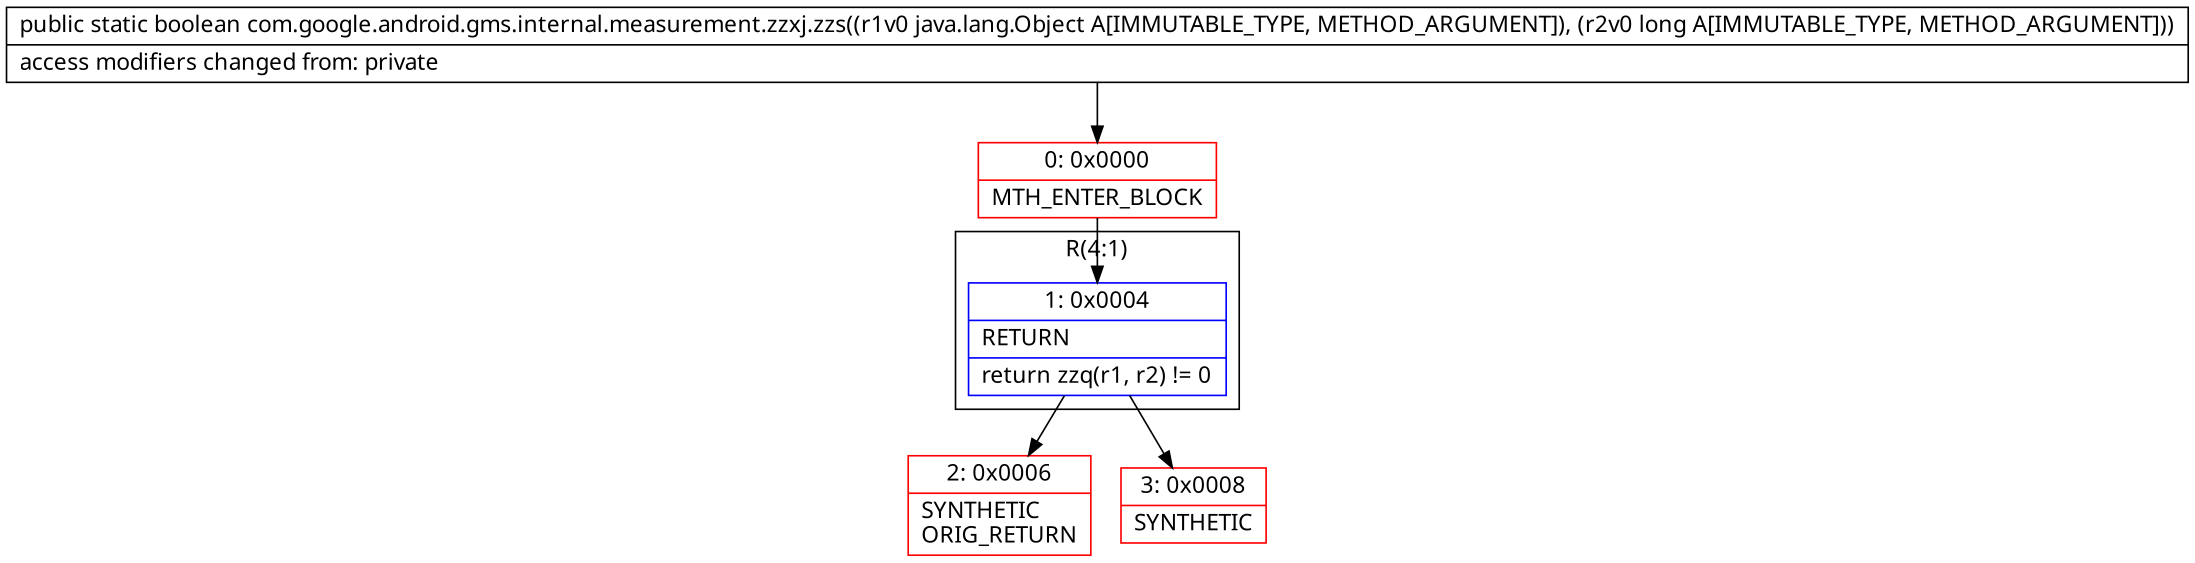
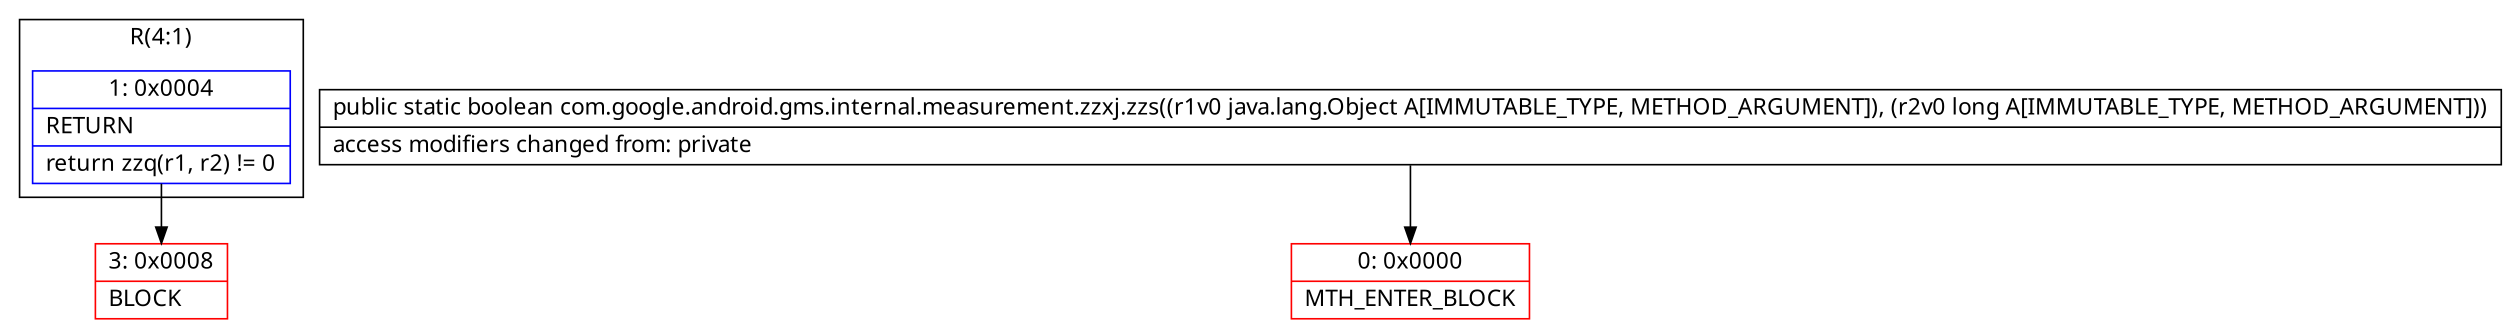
edge "0: 0x0000" -> "1: 0x0004": removed
node "2: 0x0006": removed
node "3: 0x0008": text "SYNTHETIC" -> "BLOCK"
